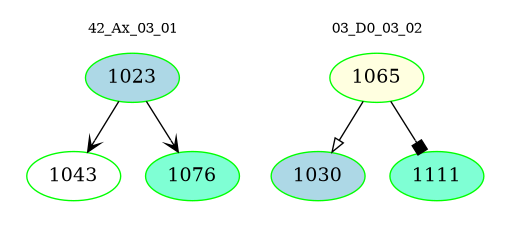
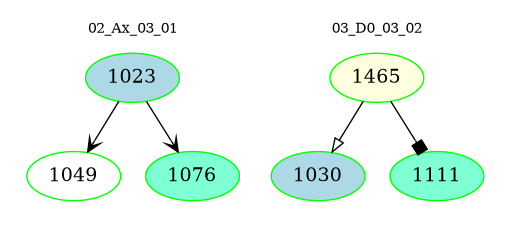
cluster "42_Ax_03_01": label "42_Ax_03_01" -> "02_Ax_03_01"
node "1065": label "1065" -> "1465"
node "1043": label "1043" -> "1049"
